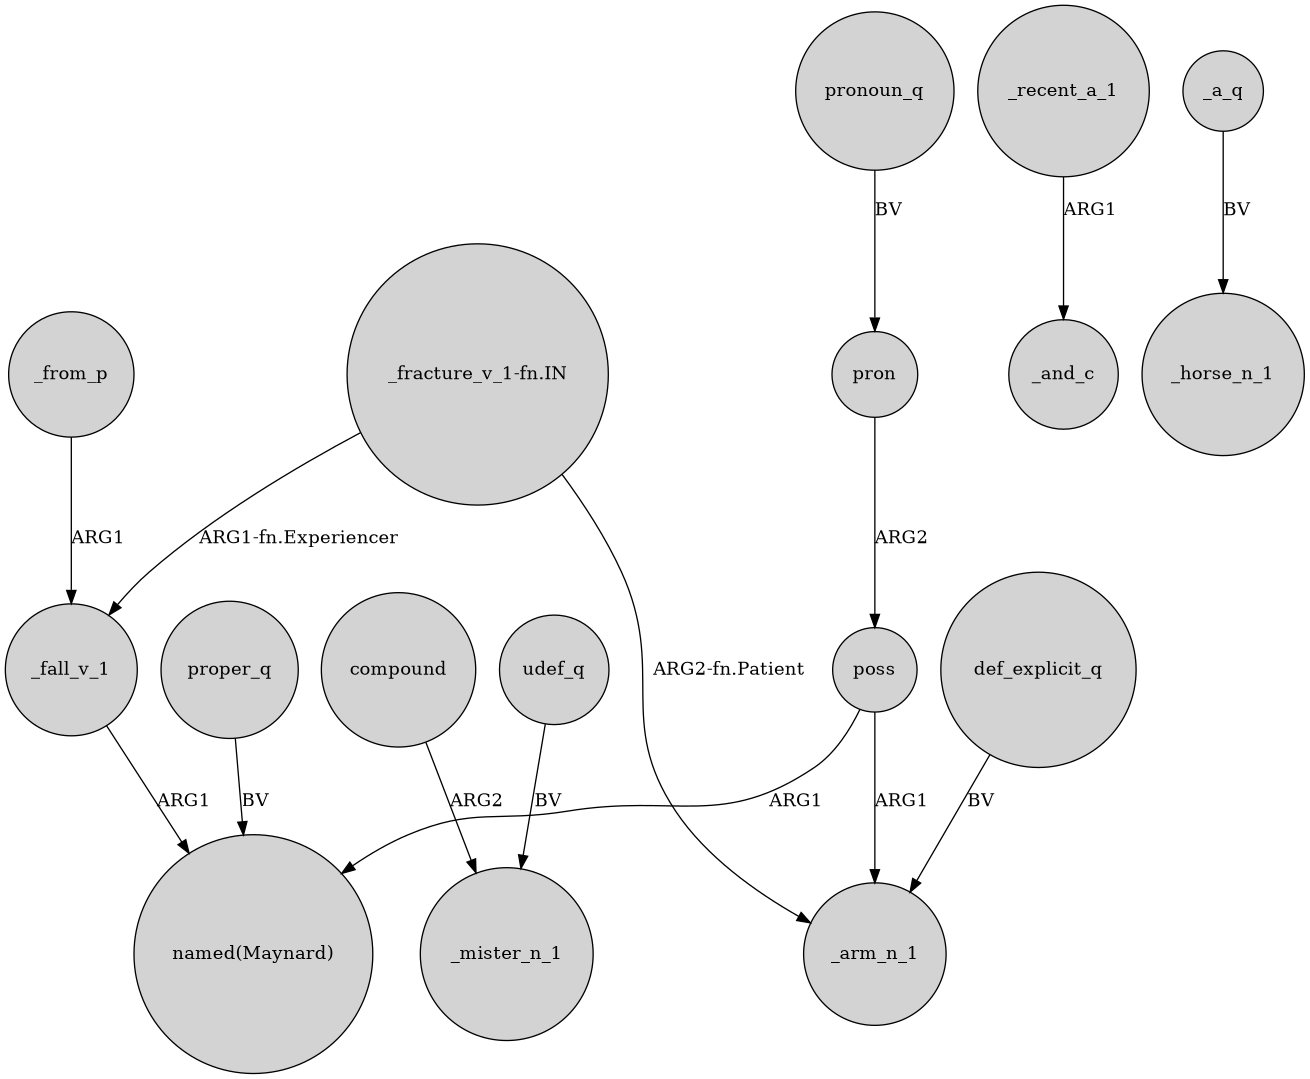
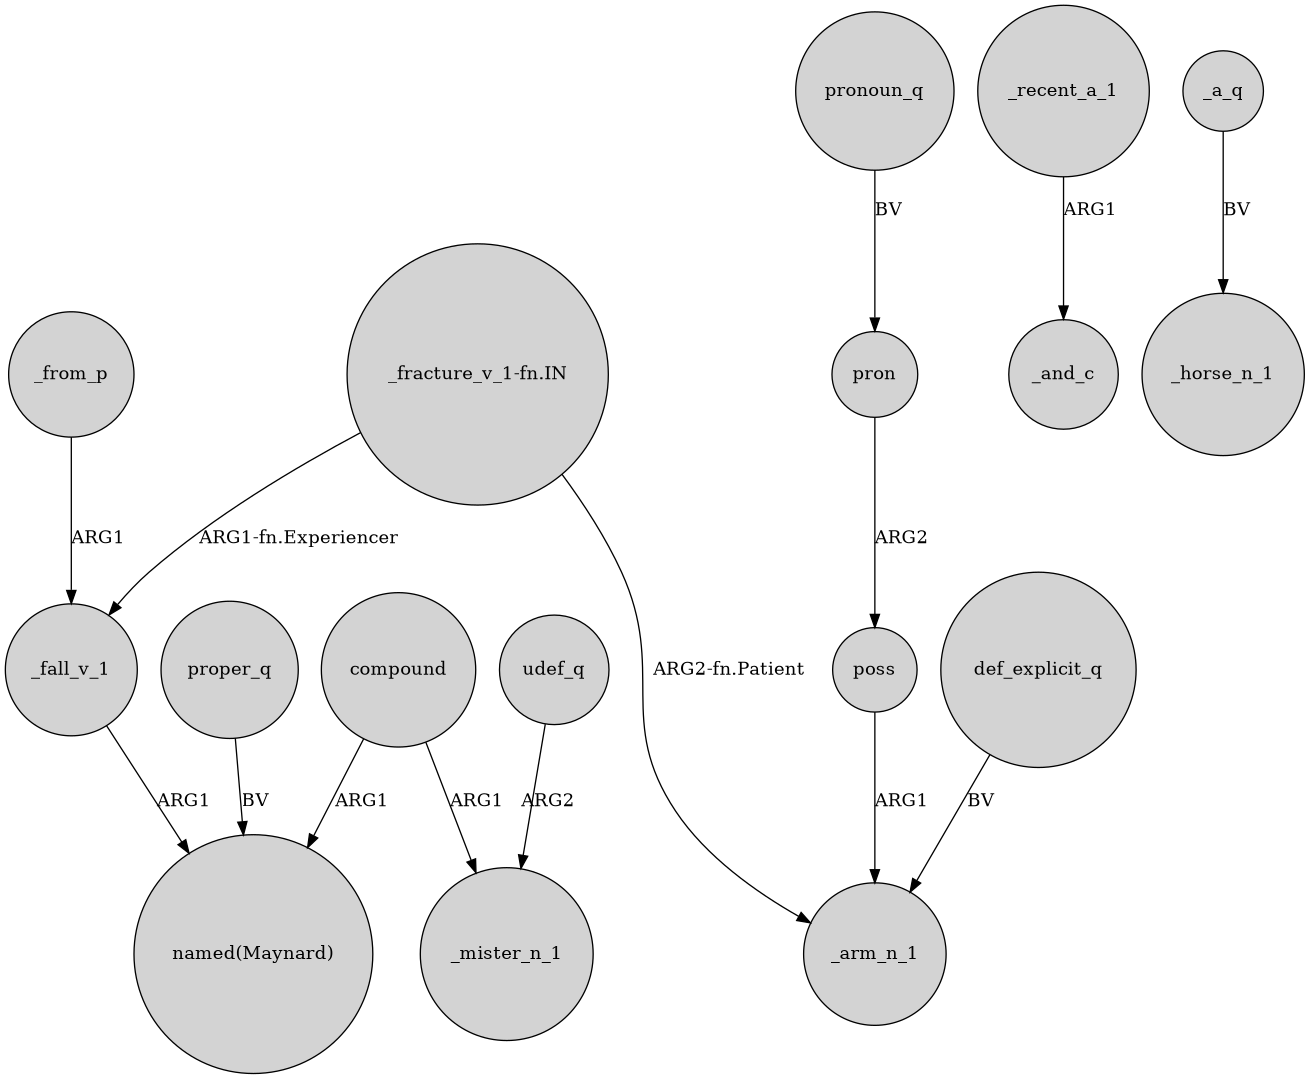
edge "compound" -> "_mister_n_1": label "ARG2" -> "ARG1"
edge "udef_q" -> "_mister_n_1": label "BV" -> "ARG2"
edge "poss" -> "named(Maynard)": now "compound" -> "named(Maynard)"
